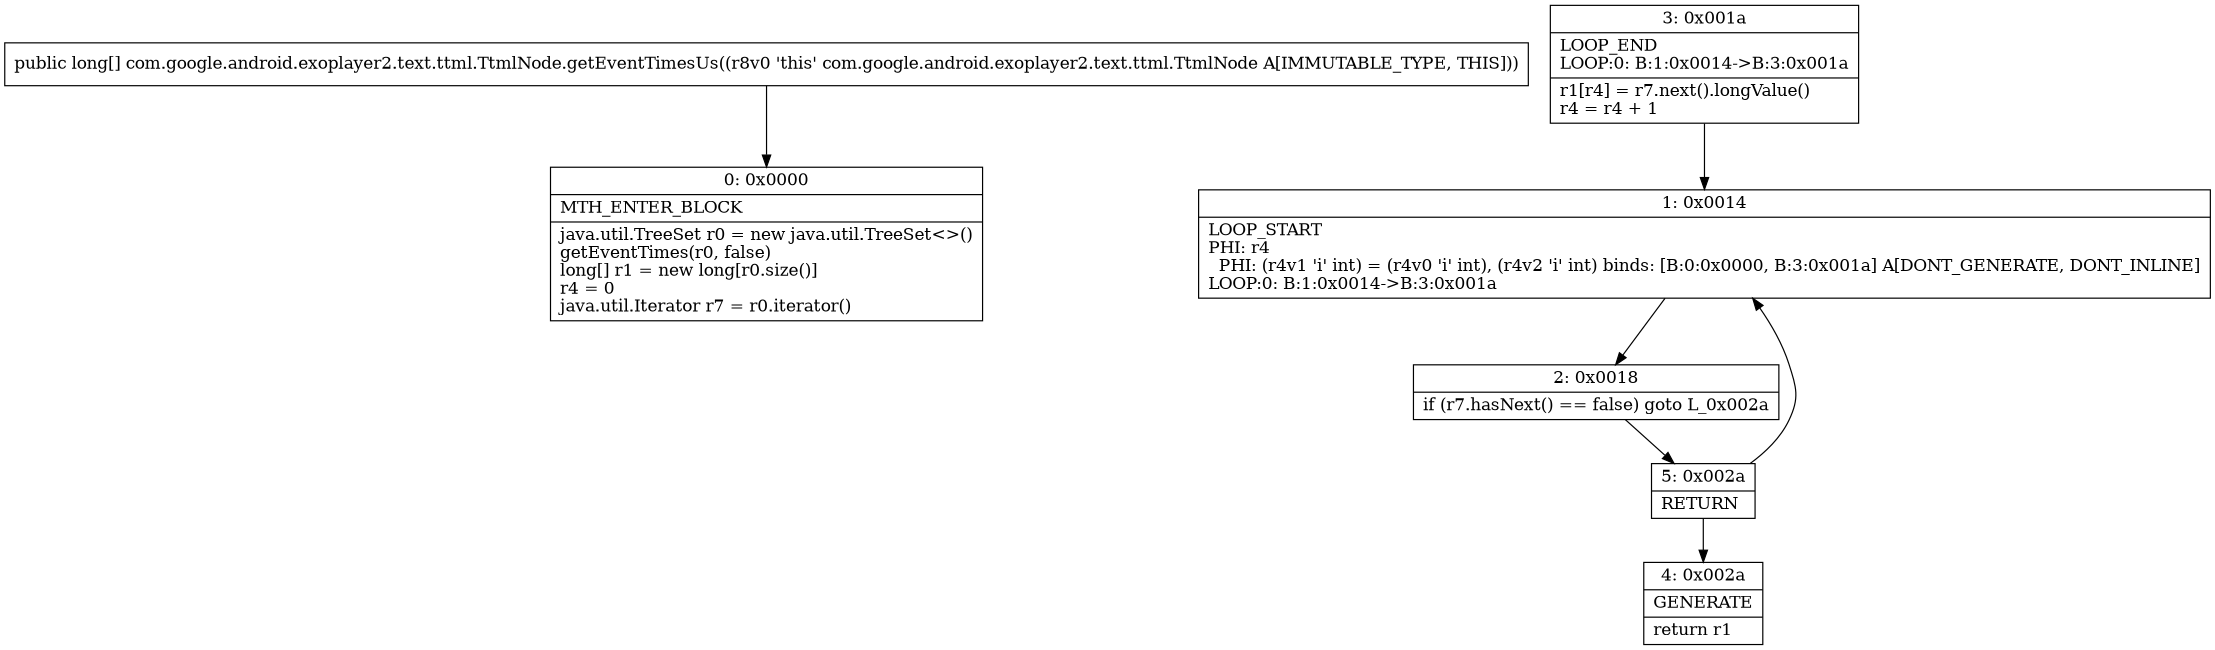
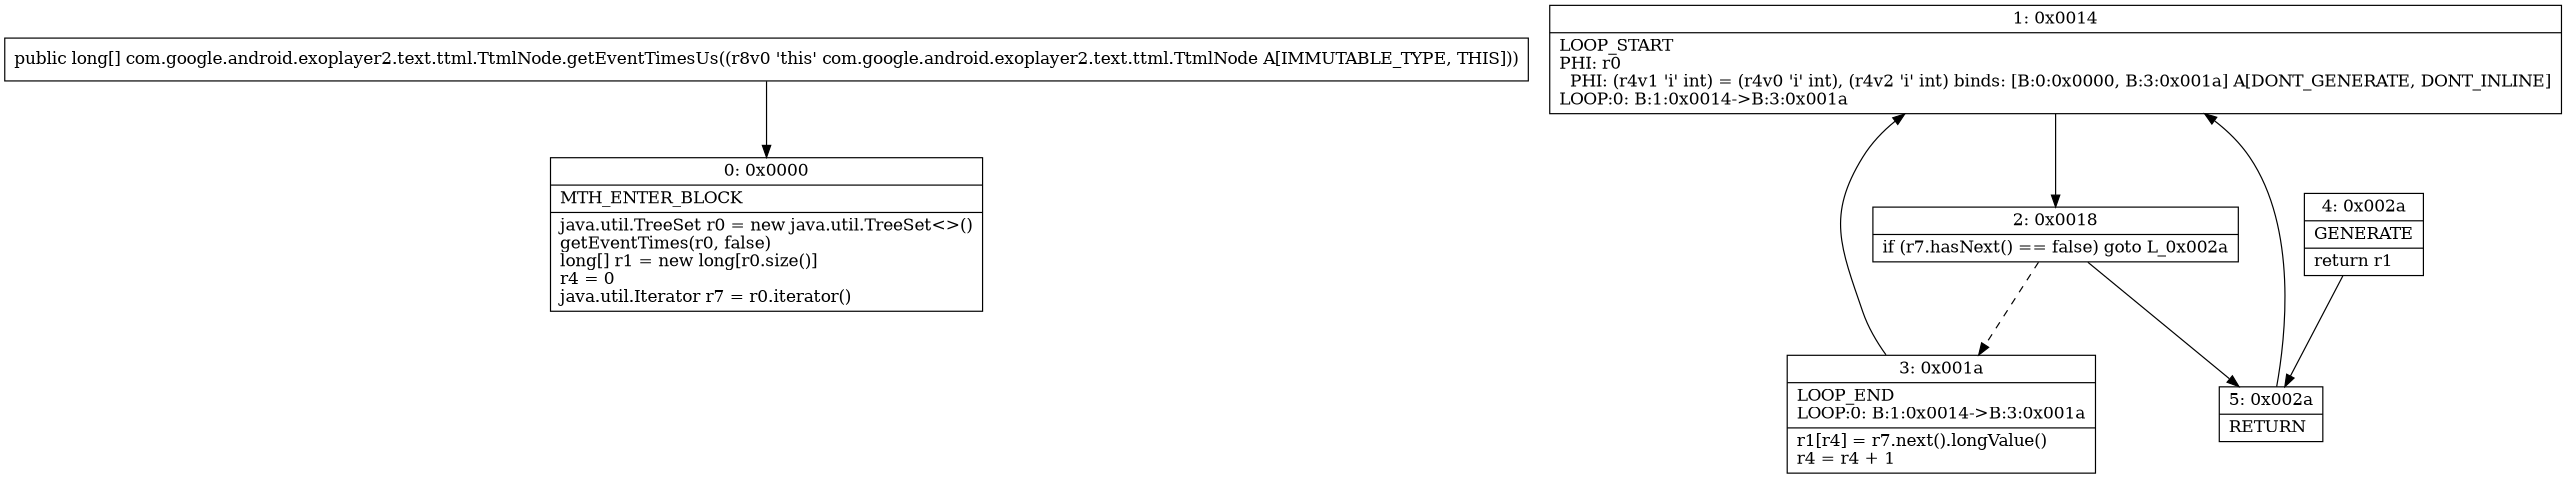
node "1: 0x0014": text "PHI: r4" -> "PHI: r0"
edge "2: 0x0018" -> "3: 0x001a": added
edge "5: 0x002a" -> "4: 0x002a": reversed
